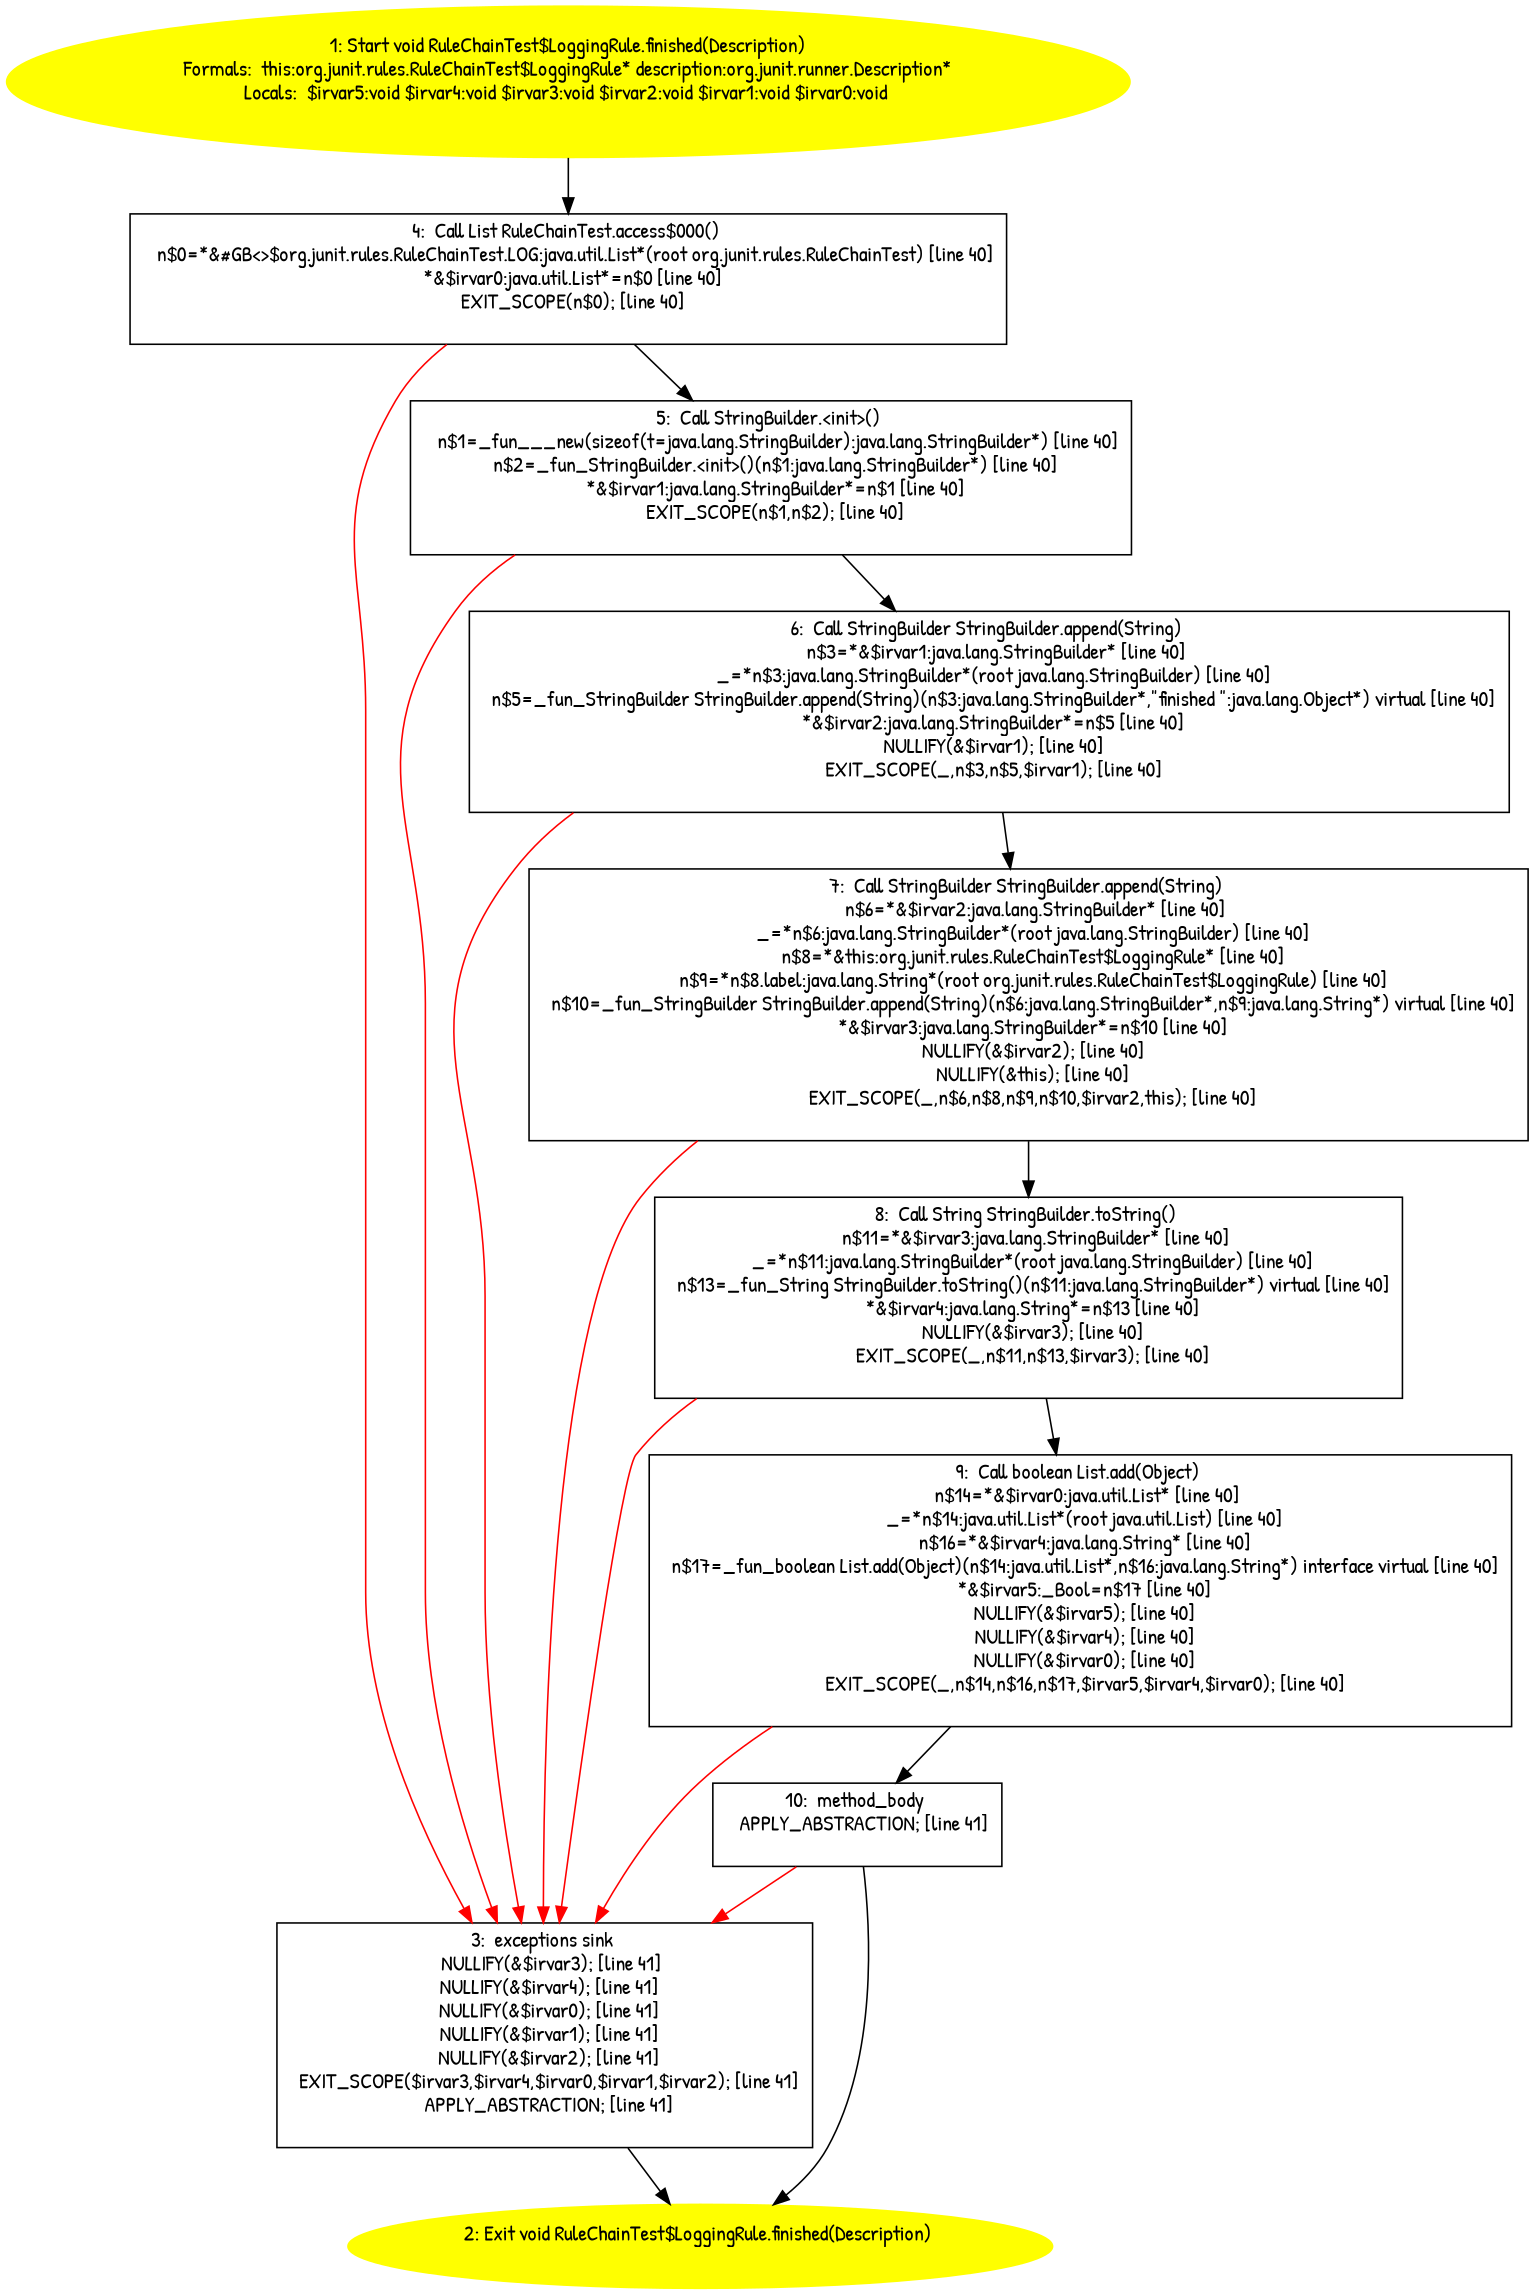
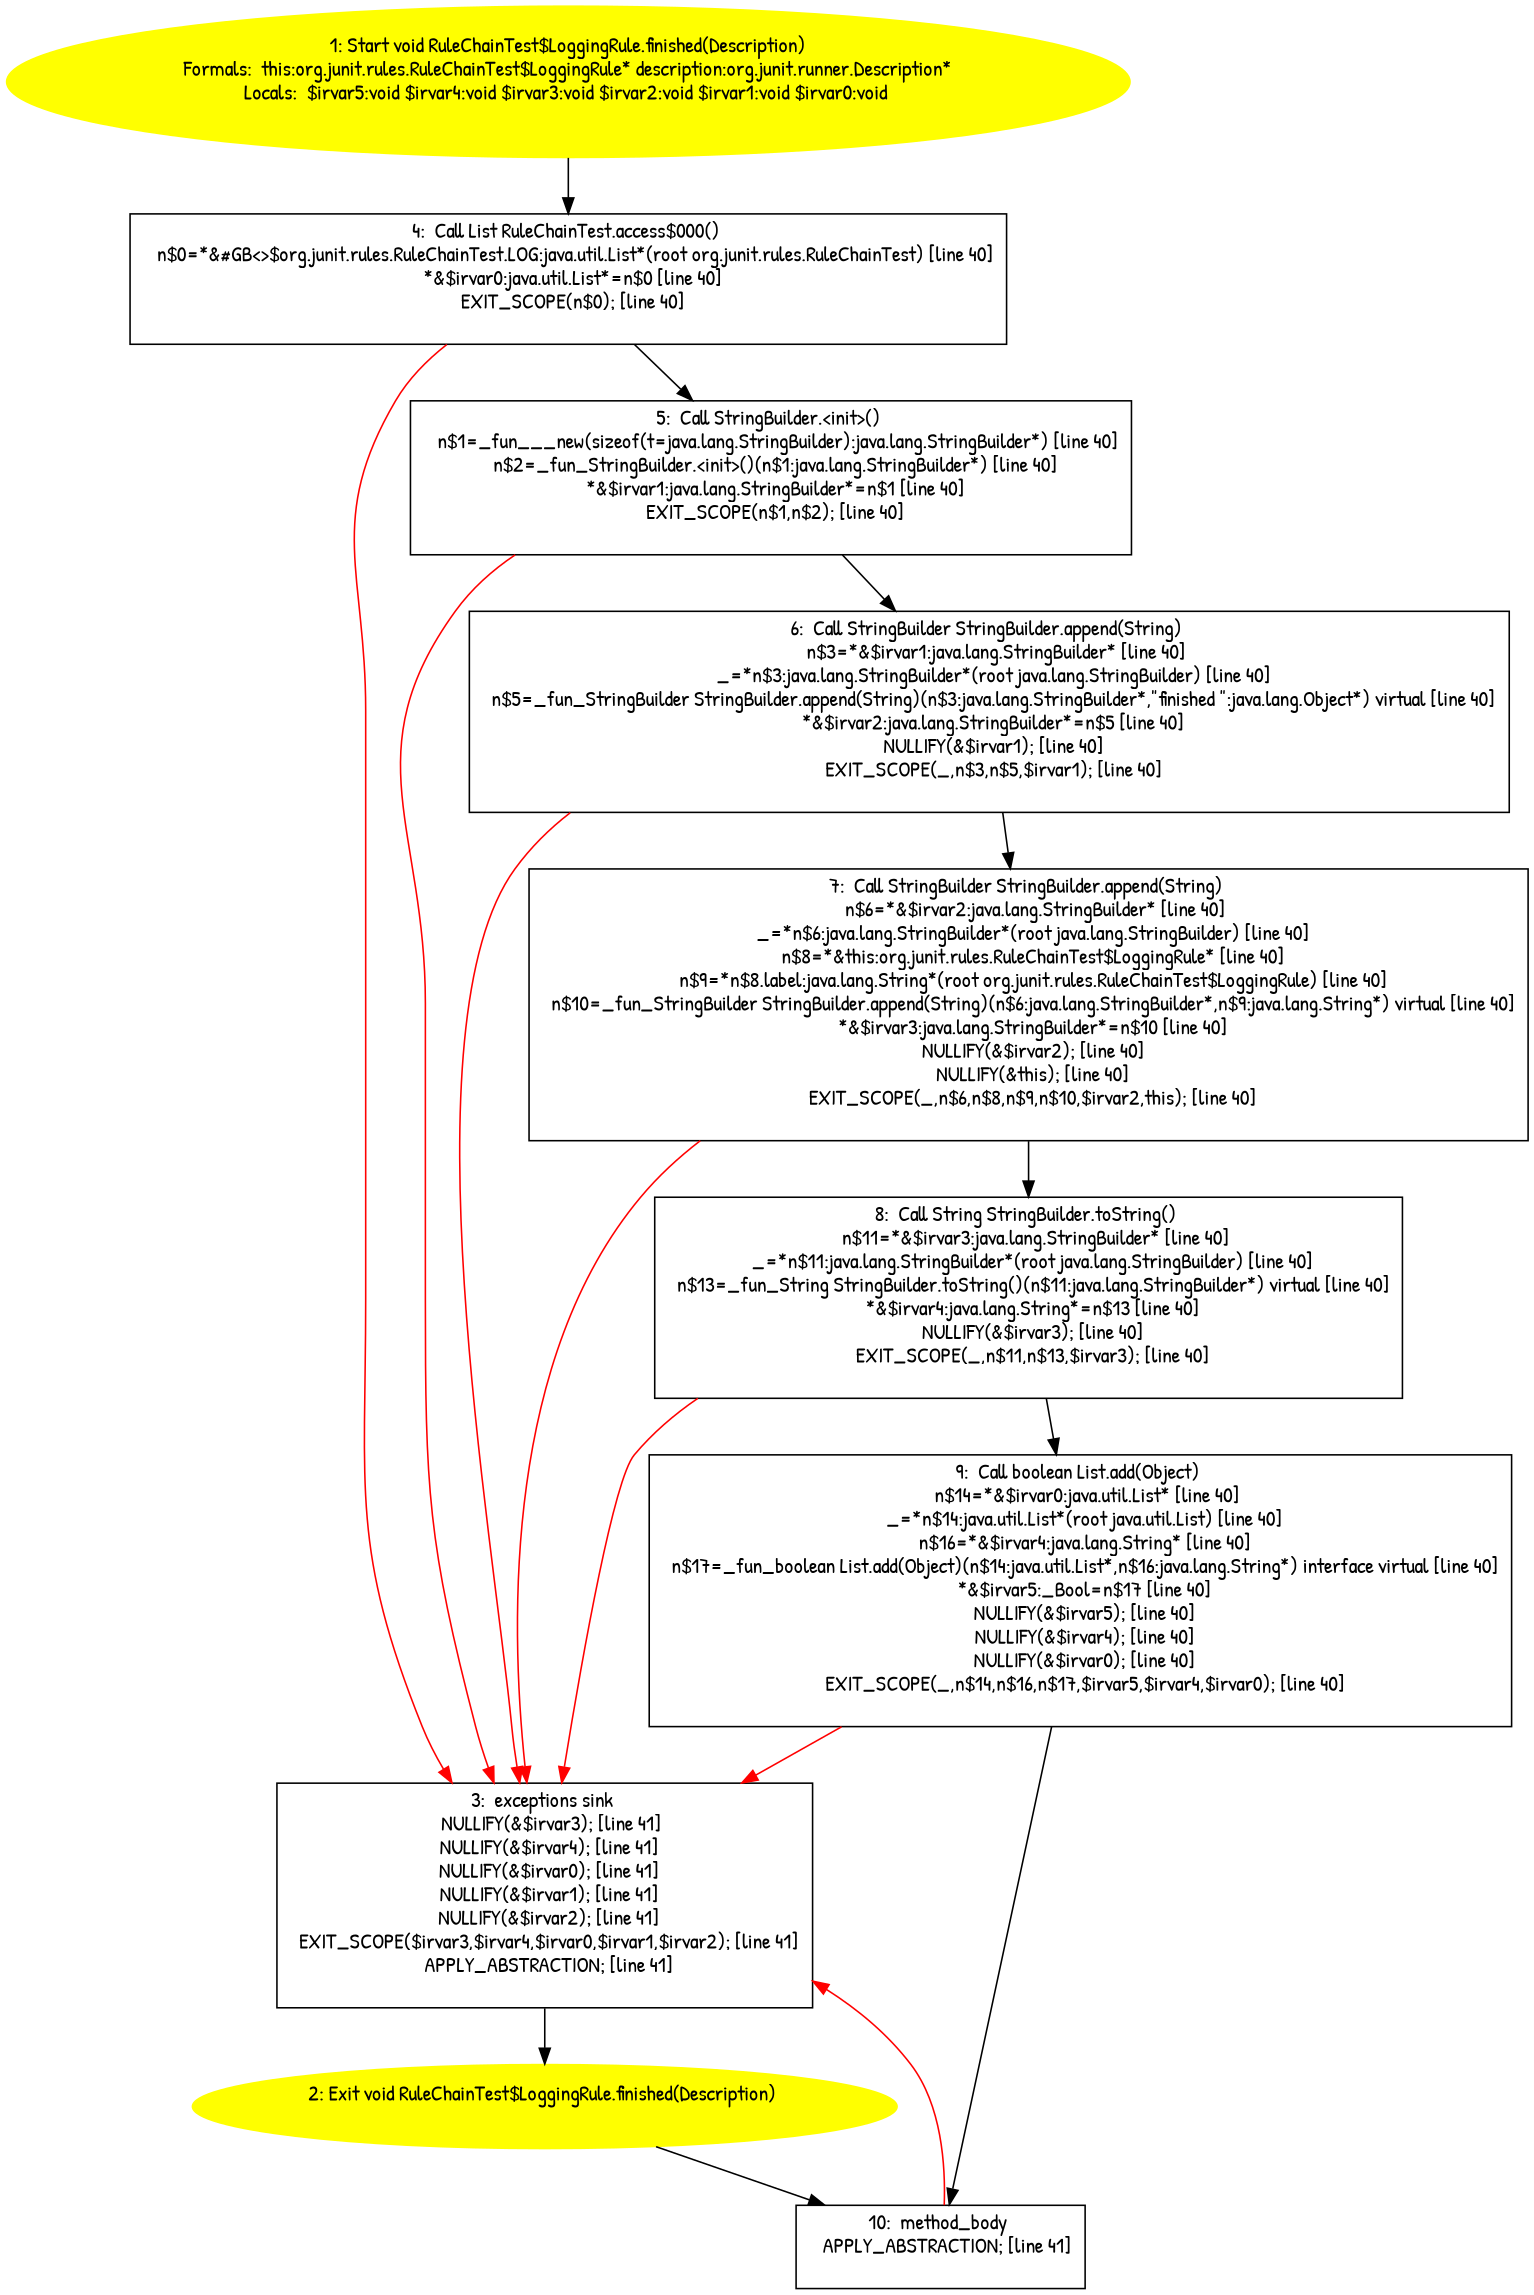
edge "10:  method_body APPLY_ABSTRACTION; [line 41]" -> "2: Exit void RuleChainTest$LoggingRule.finished(Description)": reversed
